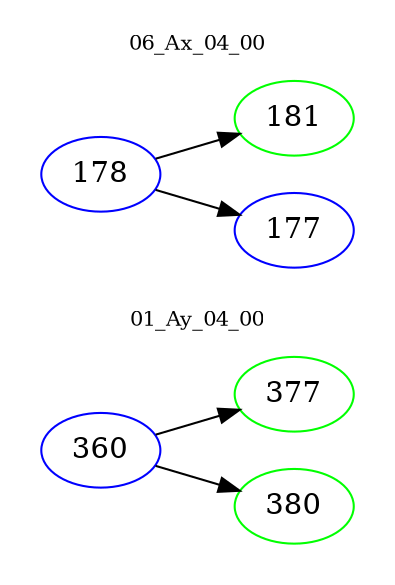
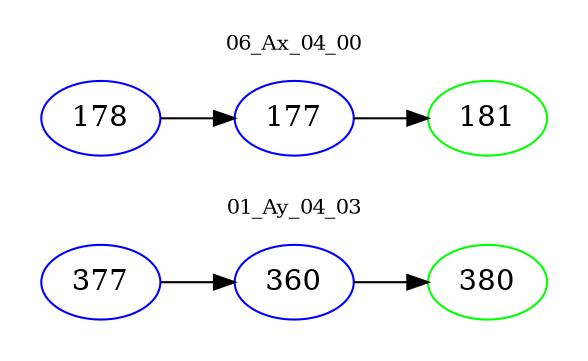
edge "178" -> "181": now "177" -> "181"
cluster "01_Ay_04_00": label "01_Ay_04_00" -> "01_Ay_04_03"
node "377": color green -> blue
edge "360" -> "377": reversed
